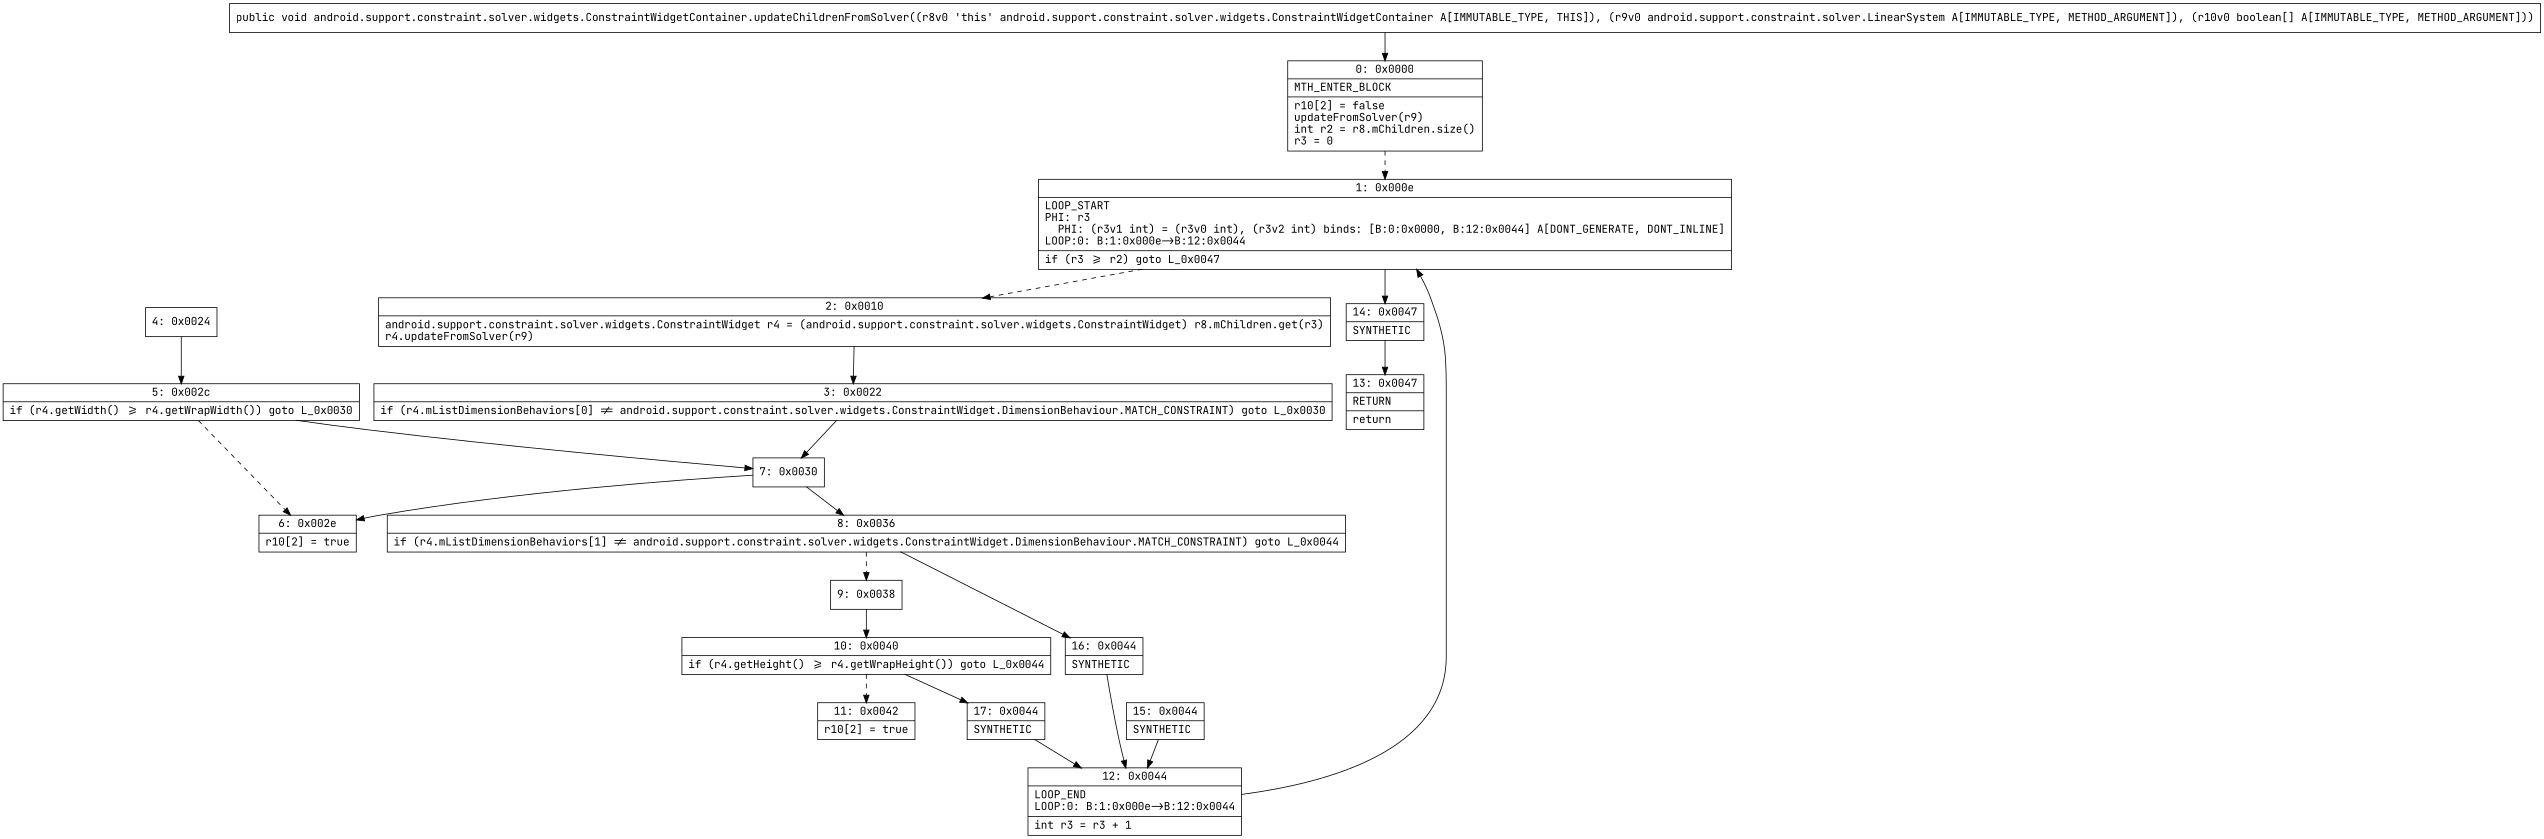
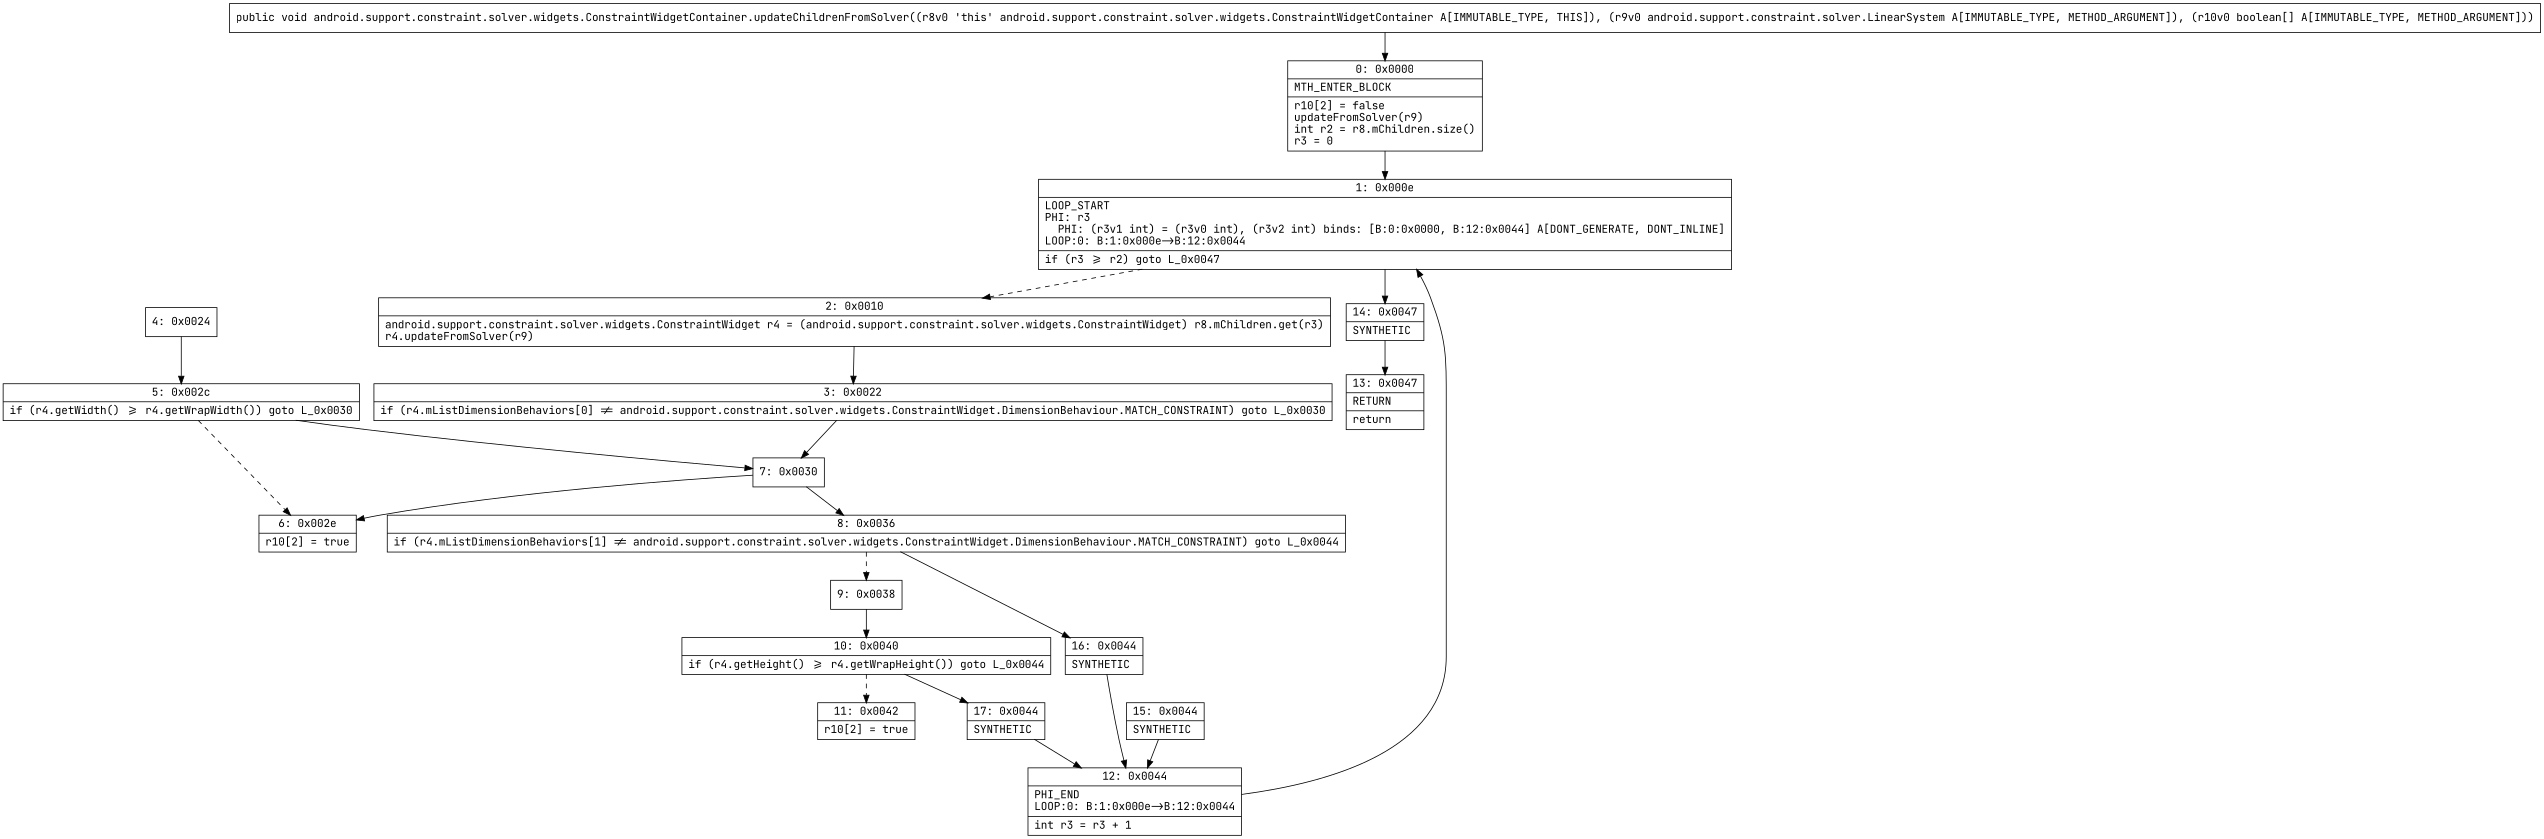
edge "0: 0x0000" -> "1: 0x000e": style dashed -> solid
node "12: 0x0044": text "LOOP_END" -> "PHI_END"
